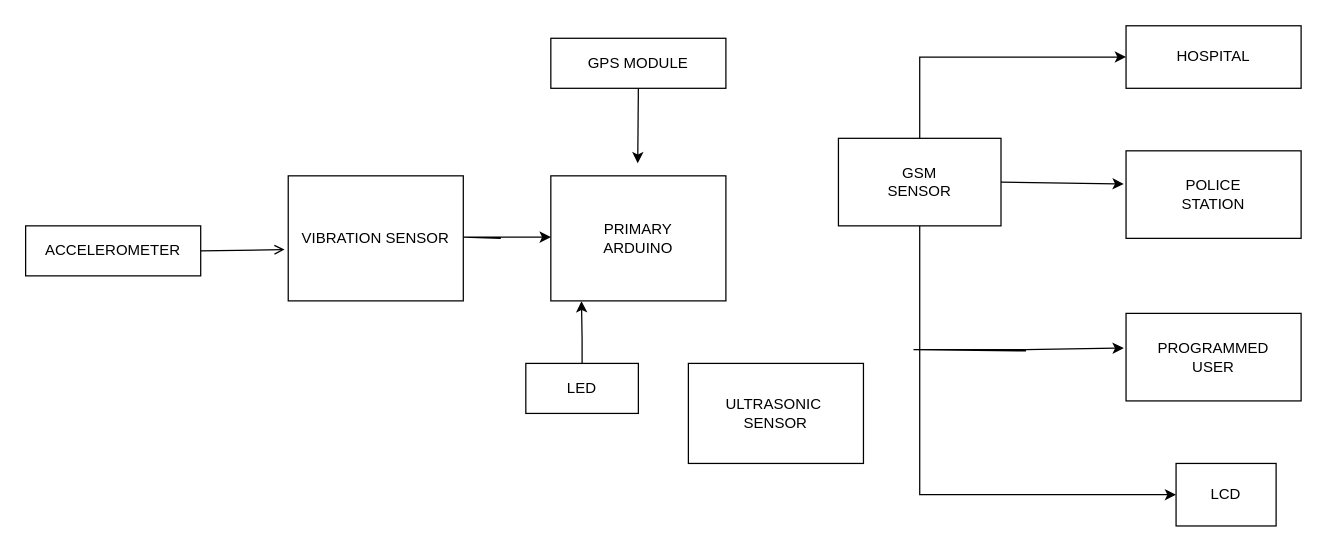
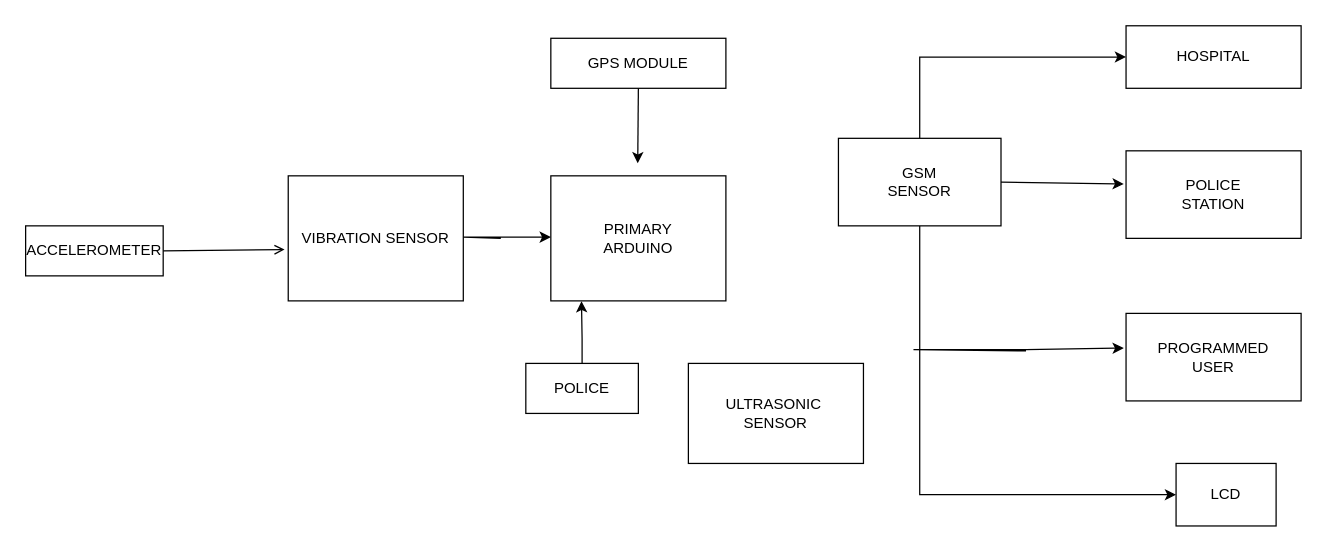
node "ACCELEROMETER": size 175x50 -> 138x50
node "LED": label "LED" -> "POLICE"
